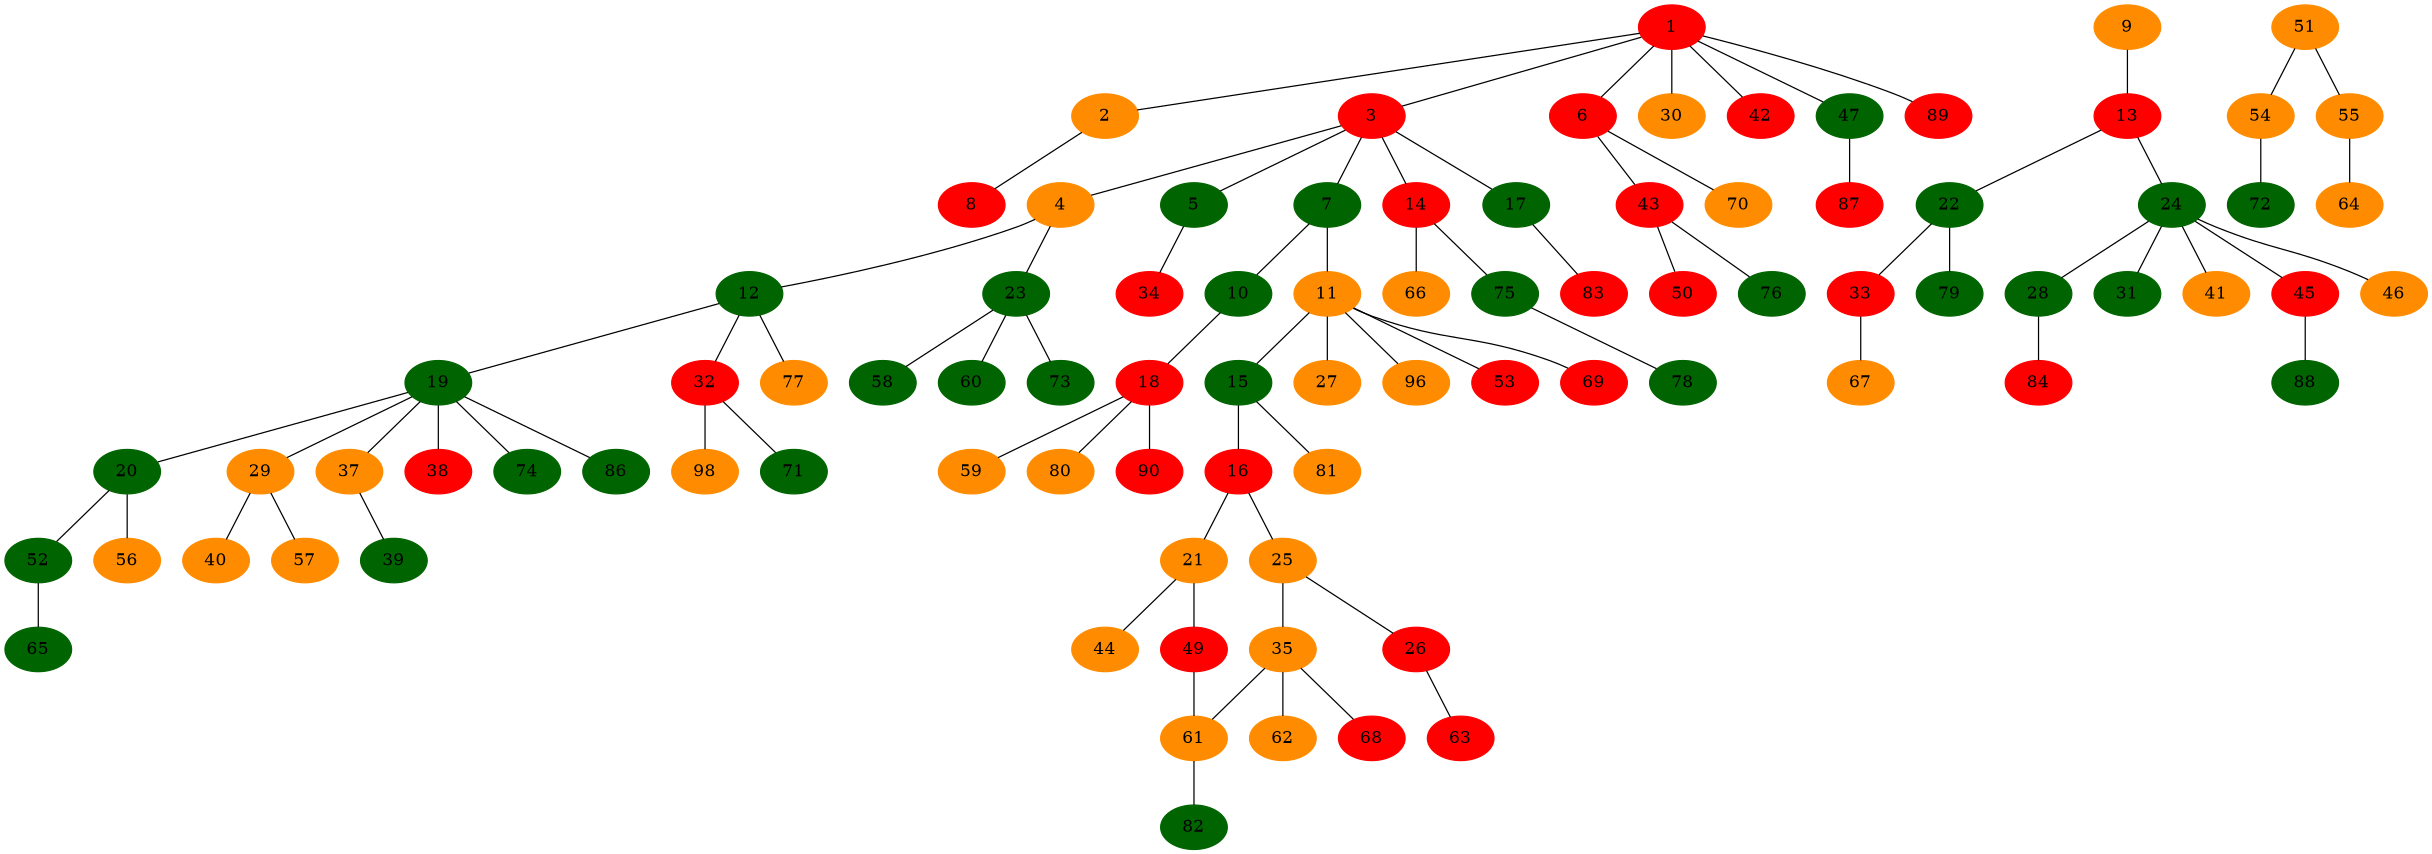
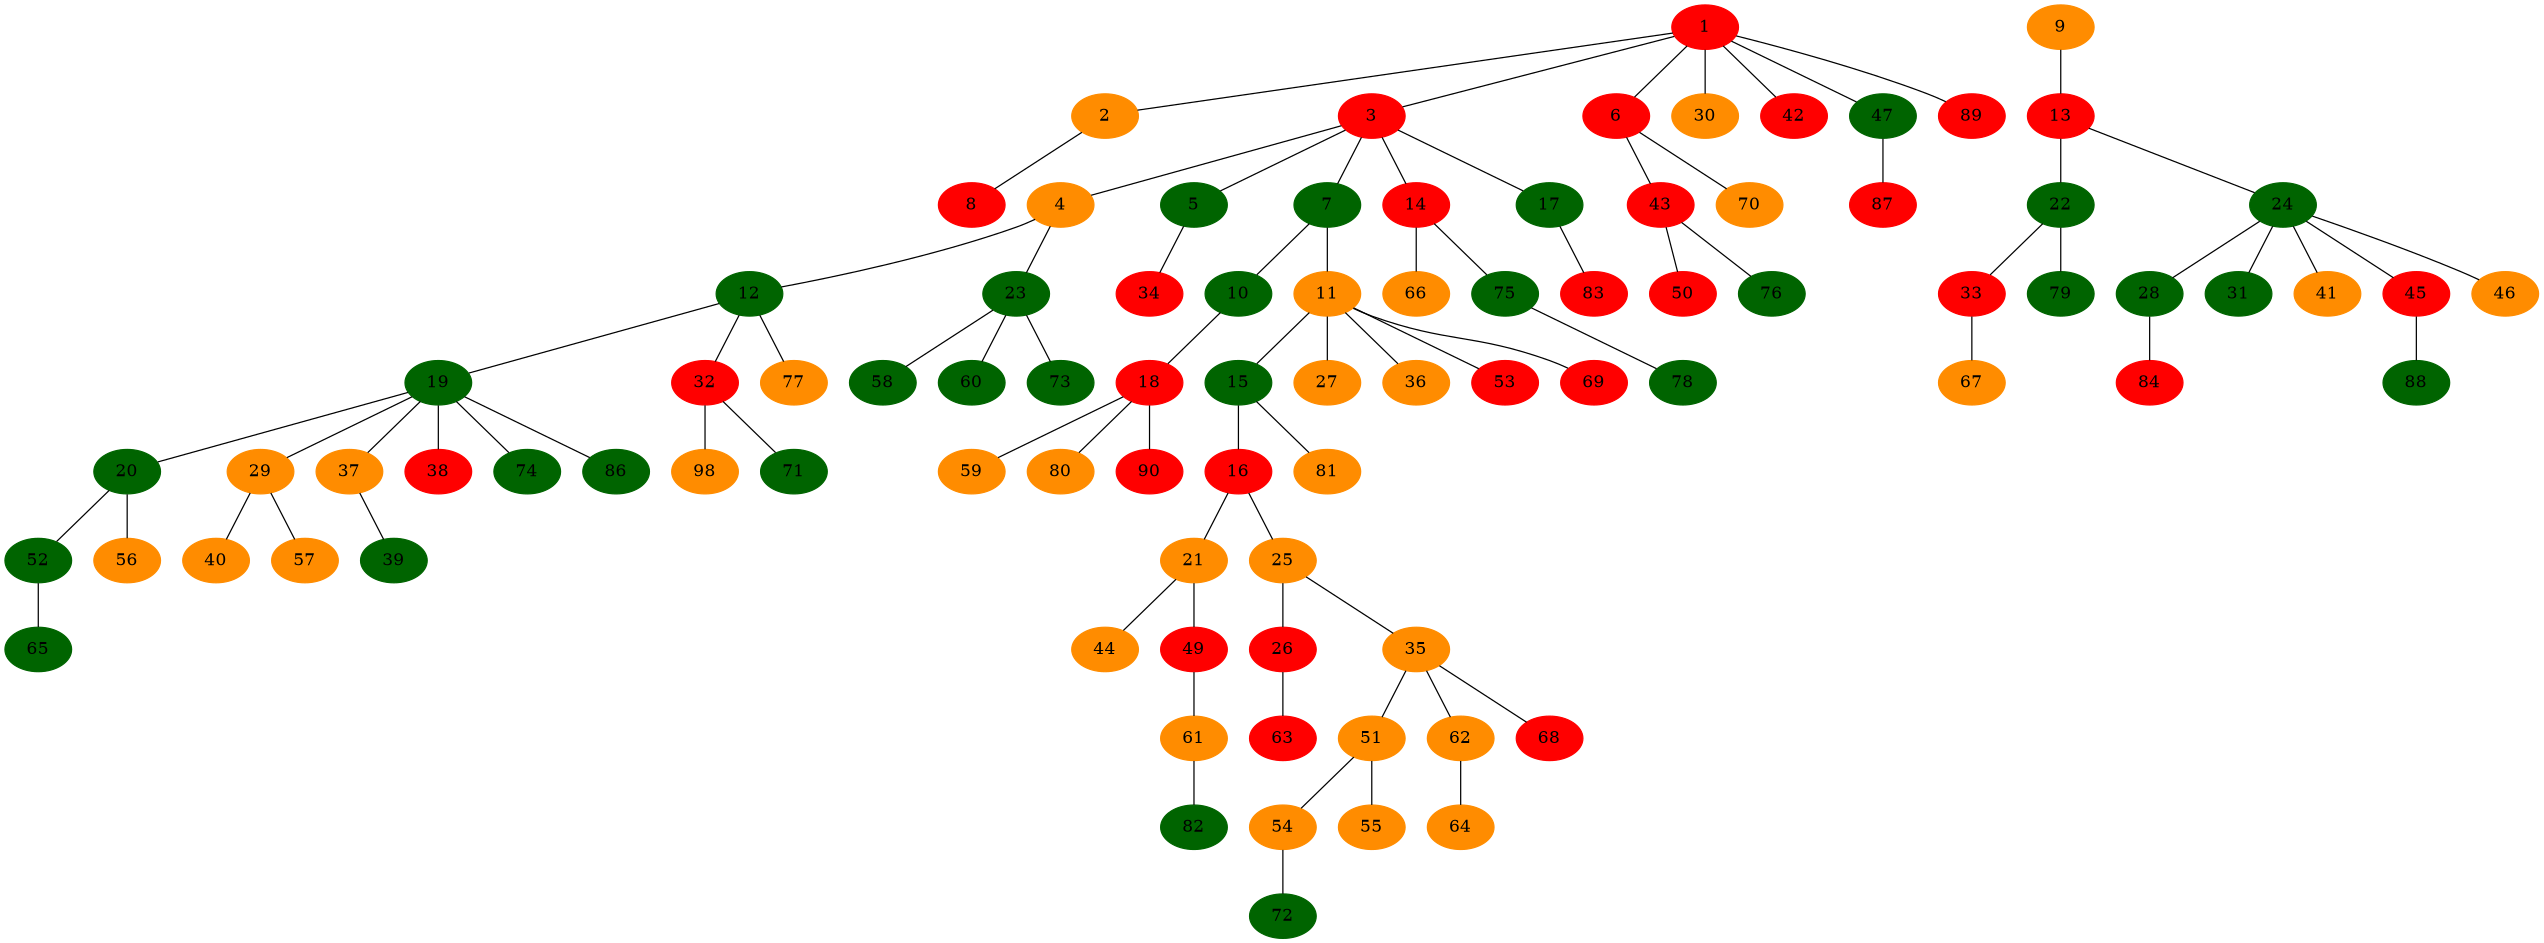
edge "55" -- "64": now "62" -- "64"
node "96": label "96" -> "36"
edge "35" -- "61": now "35" -- "51"
